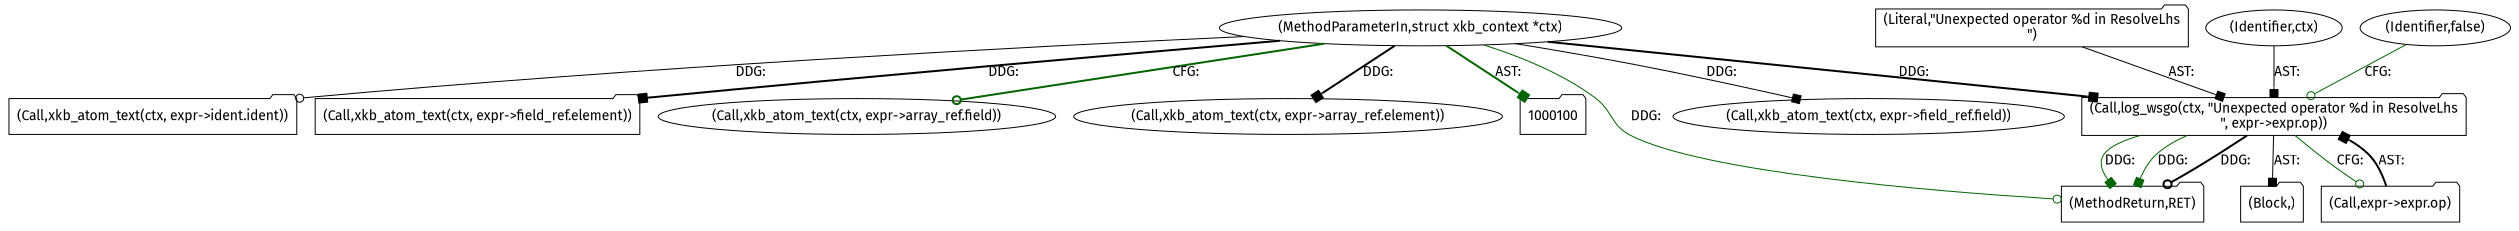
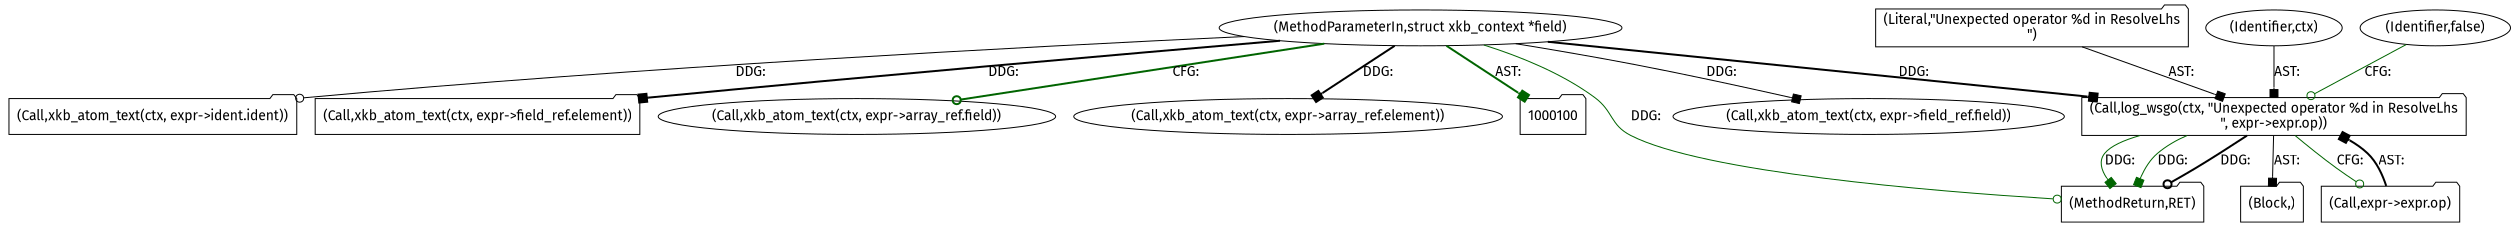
node "(MethodParameterIn,struct xkb_context *ctx)": label "(MethodParameterIn,struct xkb_context *ctx)" -> "(MethodParameterIn,struct xkb_context *field)"
